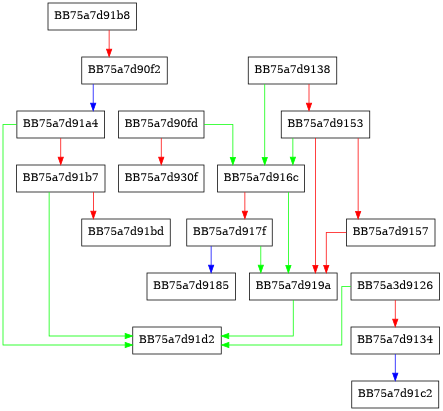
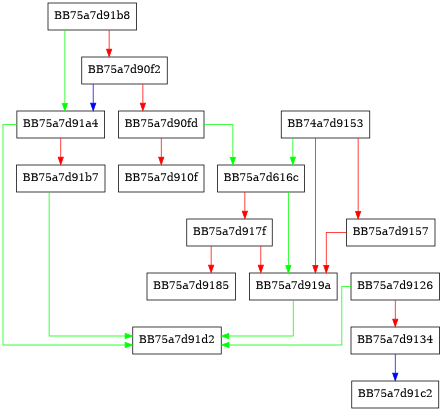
edge "BB75a7d91b8" -> "BB75a7d91a4": added
node "BB75a7d9138": removed
edge "BB75a7d90f2" -> "BB75a7d90fd": added
node "BB75a7d9153": label "BB75a7d9153" -> "BB74a7d9153"
node "BB75a7d930f": label "BB75a7d930f" -> "BB75a7d910f"
node "BB75a7d916c": label "BB75a7d916c" -> "BB75a7d616c"
node "BB75a7d91bd": removed
edge "BB75a7d917f" -> "BB75a7d9185": color blue -> red
edge "BB75a7d917f" -> "BB75a7d919a": color green -> red
node "BB75a3d9126": label "BB75a3d9126" -> "BB75a7d9126"
